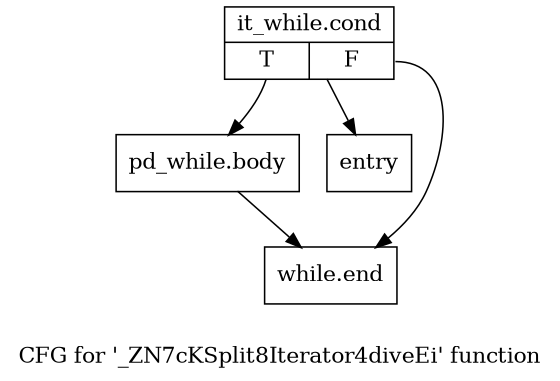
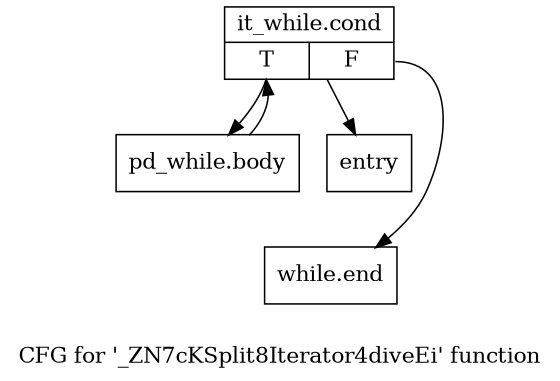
edge "pd_while.body" -> "while.end": now "pd_while.body" -> "it_while.cond"
